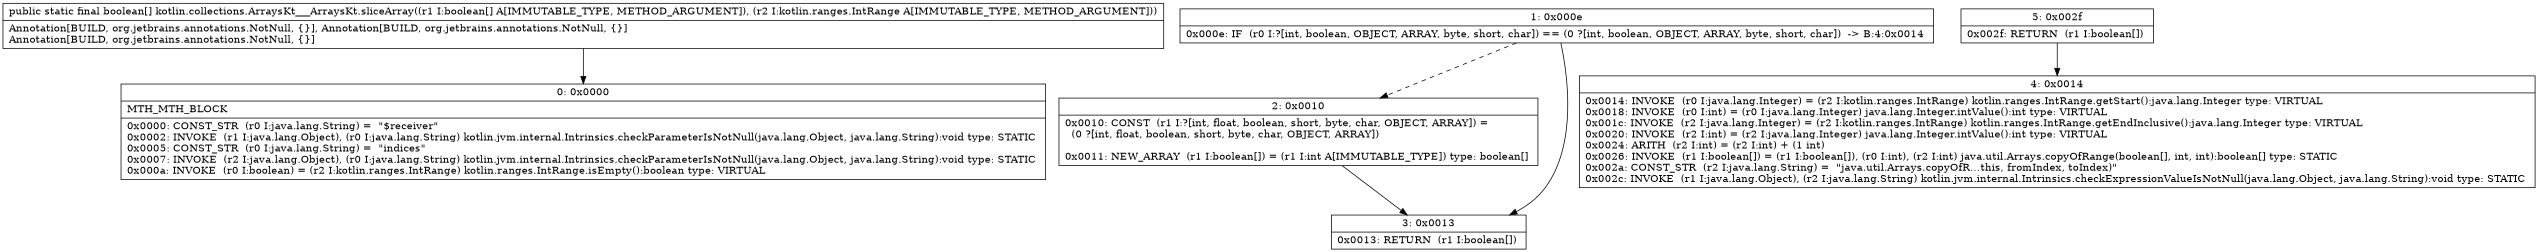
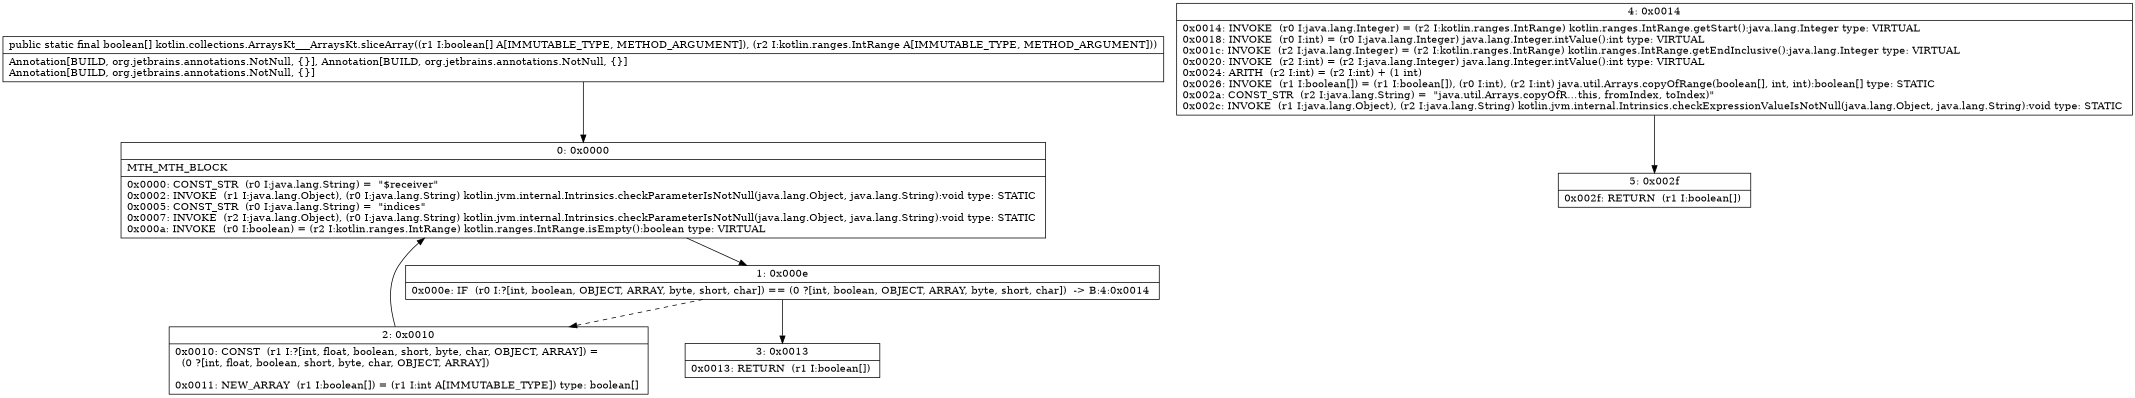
edge "5: 0x002f" -> "4: 0x0014": reversed
edge "2: 0x0010" -> "3: 0x0013": now "2: 0x0010" -> "0: 0x0000"
edge "0: 0x0000" -> "1: 0x000e": added
